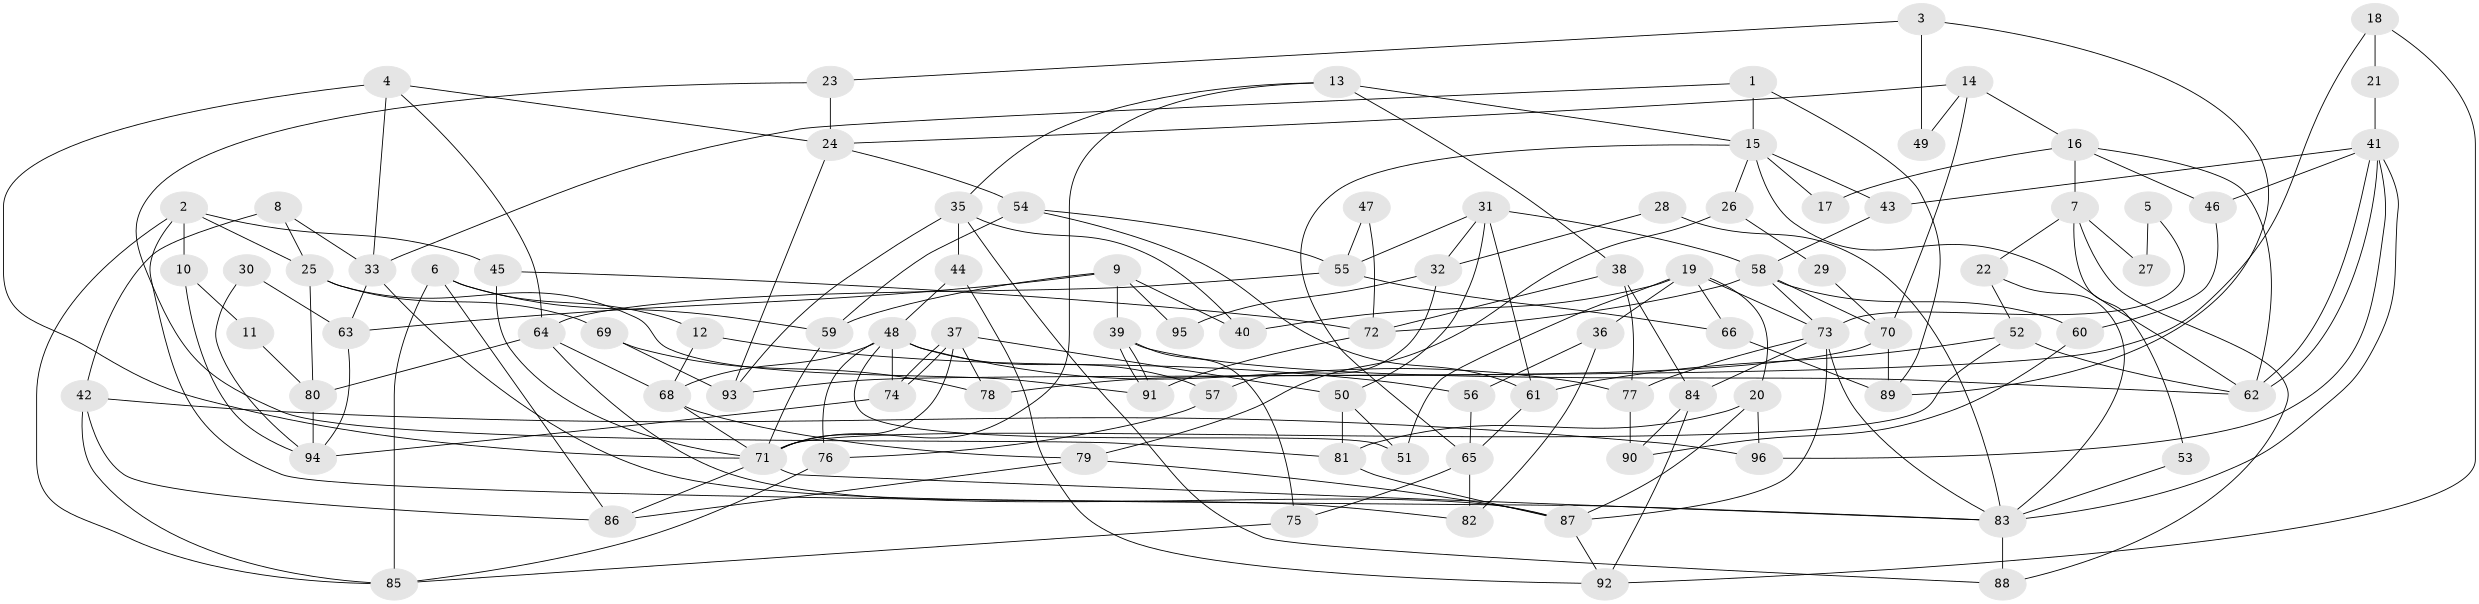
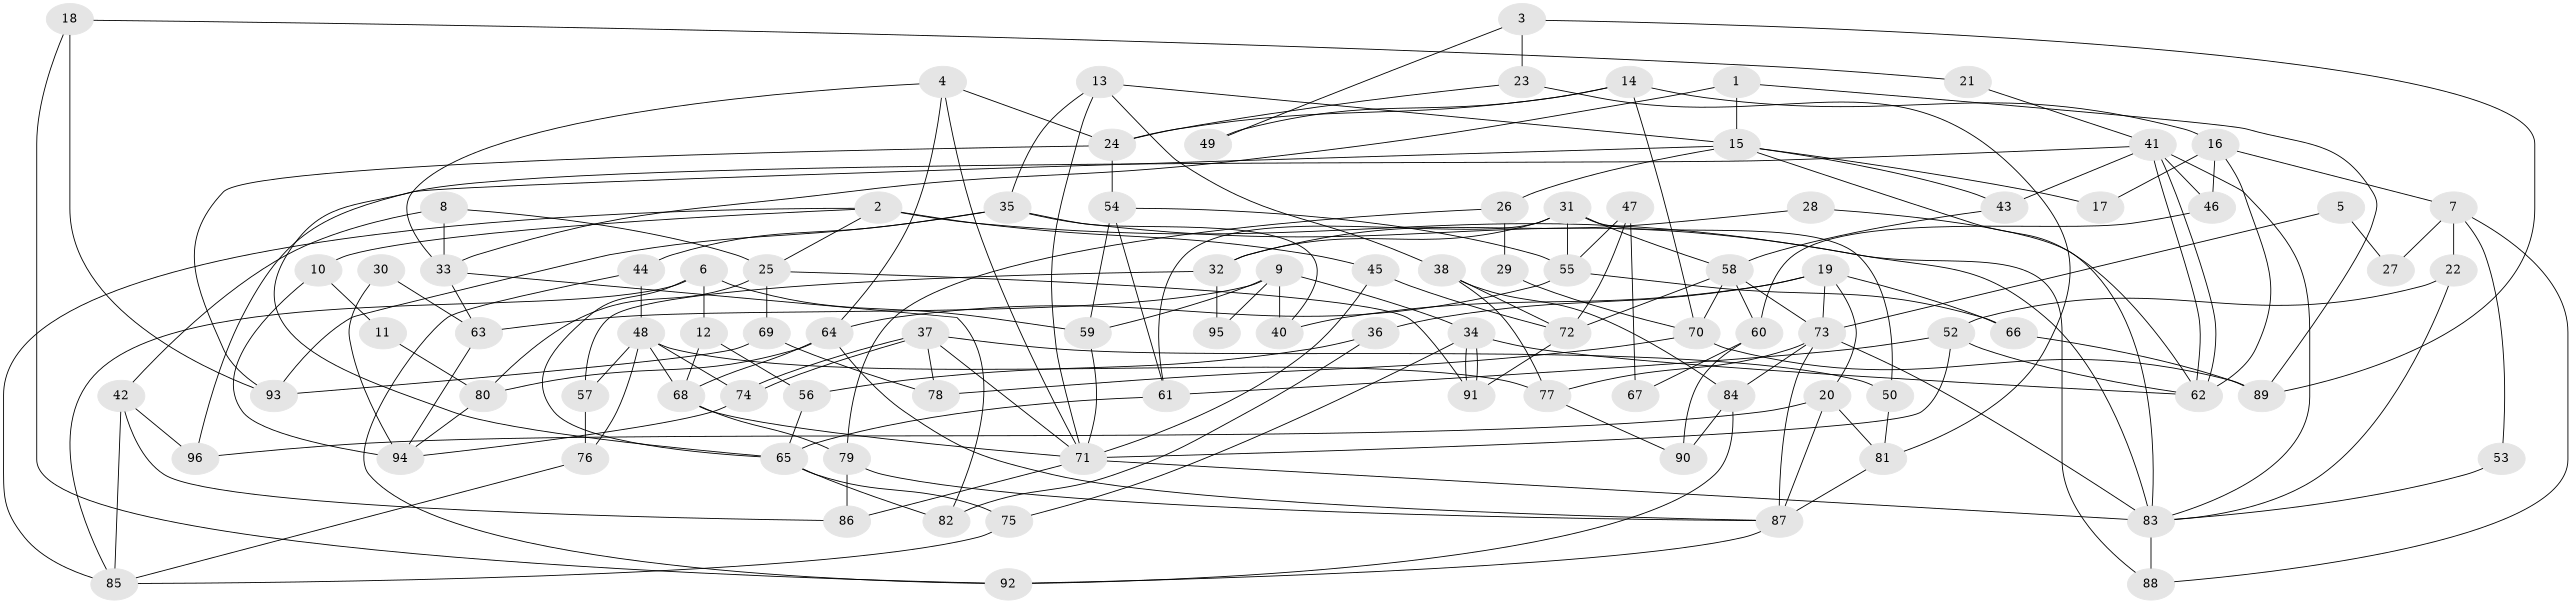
node "39": label "39" -> "34"
edge "6" -- "86": now "6" -- "65"
node "67": added
node "51": removed
